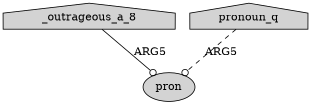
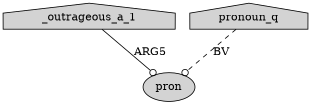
node "_outrageous_a_8": label "_outrageous_a_8" -> "_outrageous_a_1"
edge "pronoun_q" -> "pron": label "ARG5" -> "BV"
